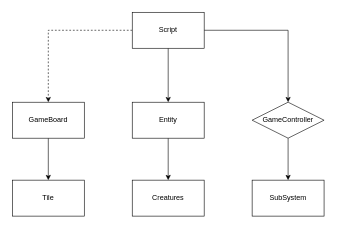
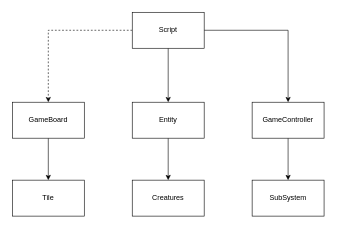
node "GameController": shape diamond -> rectangle
